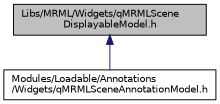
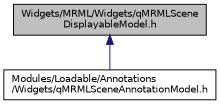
node "Libs/MRML/Widgets/qMRMLScene DisplayableModel.h": label "Libs/MRML/Widgets/qMRMLScene DisplayableModel.h" -> "Widgets/MRML/Widgets/qMRMLScene DisplayableModel.h"
